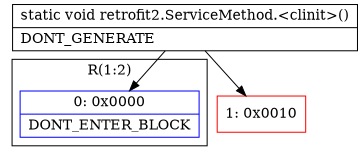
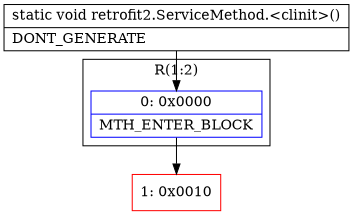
edge "static void retrofit2.ServiceMethod.<clinit>()" -> "1: 0x0010": now "0: 0x0000" -> "1: 0x0010"
node "0: 0x0000": text "DONT_ENTER_BLOCK" -> "MTH_ENTER_BLOCK"
